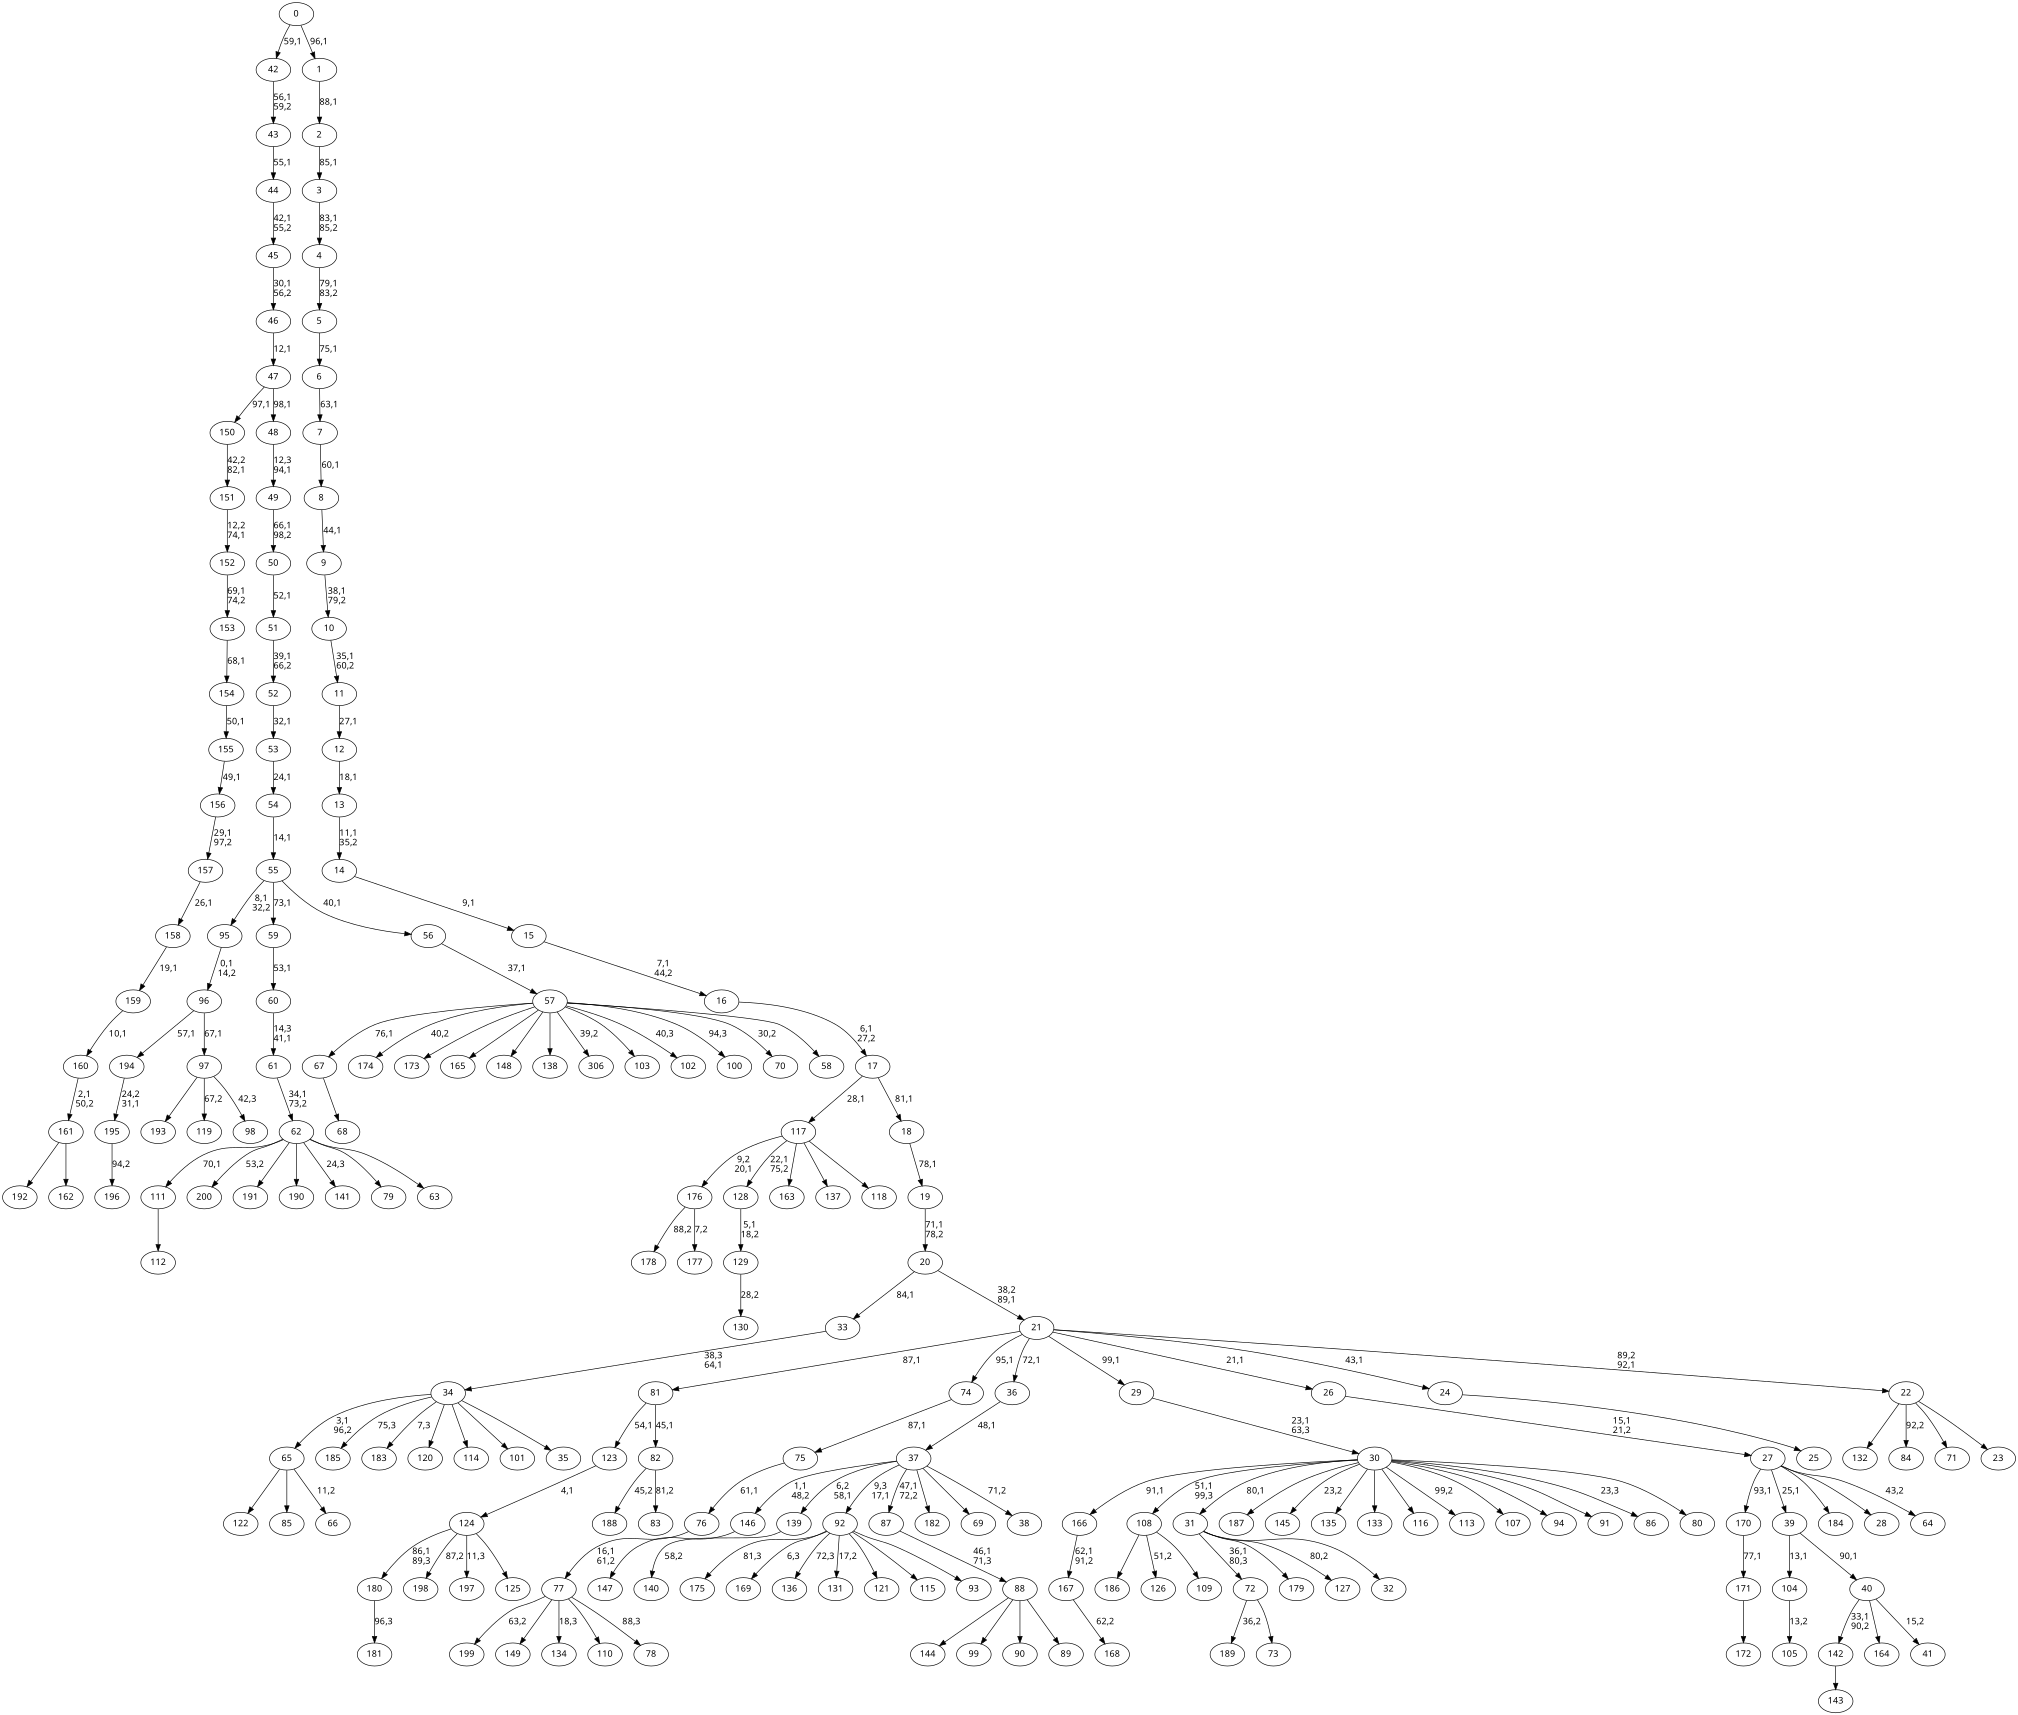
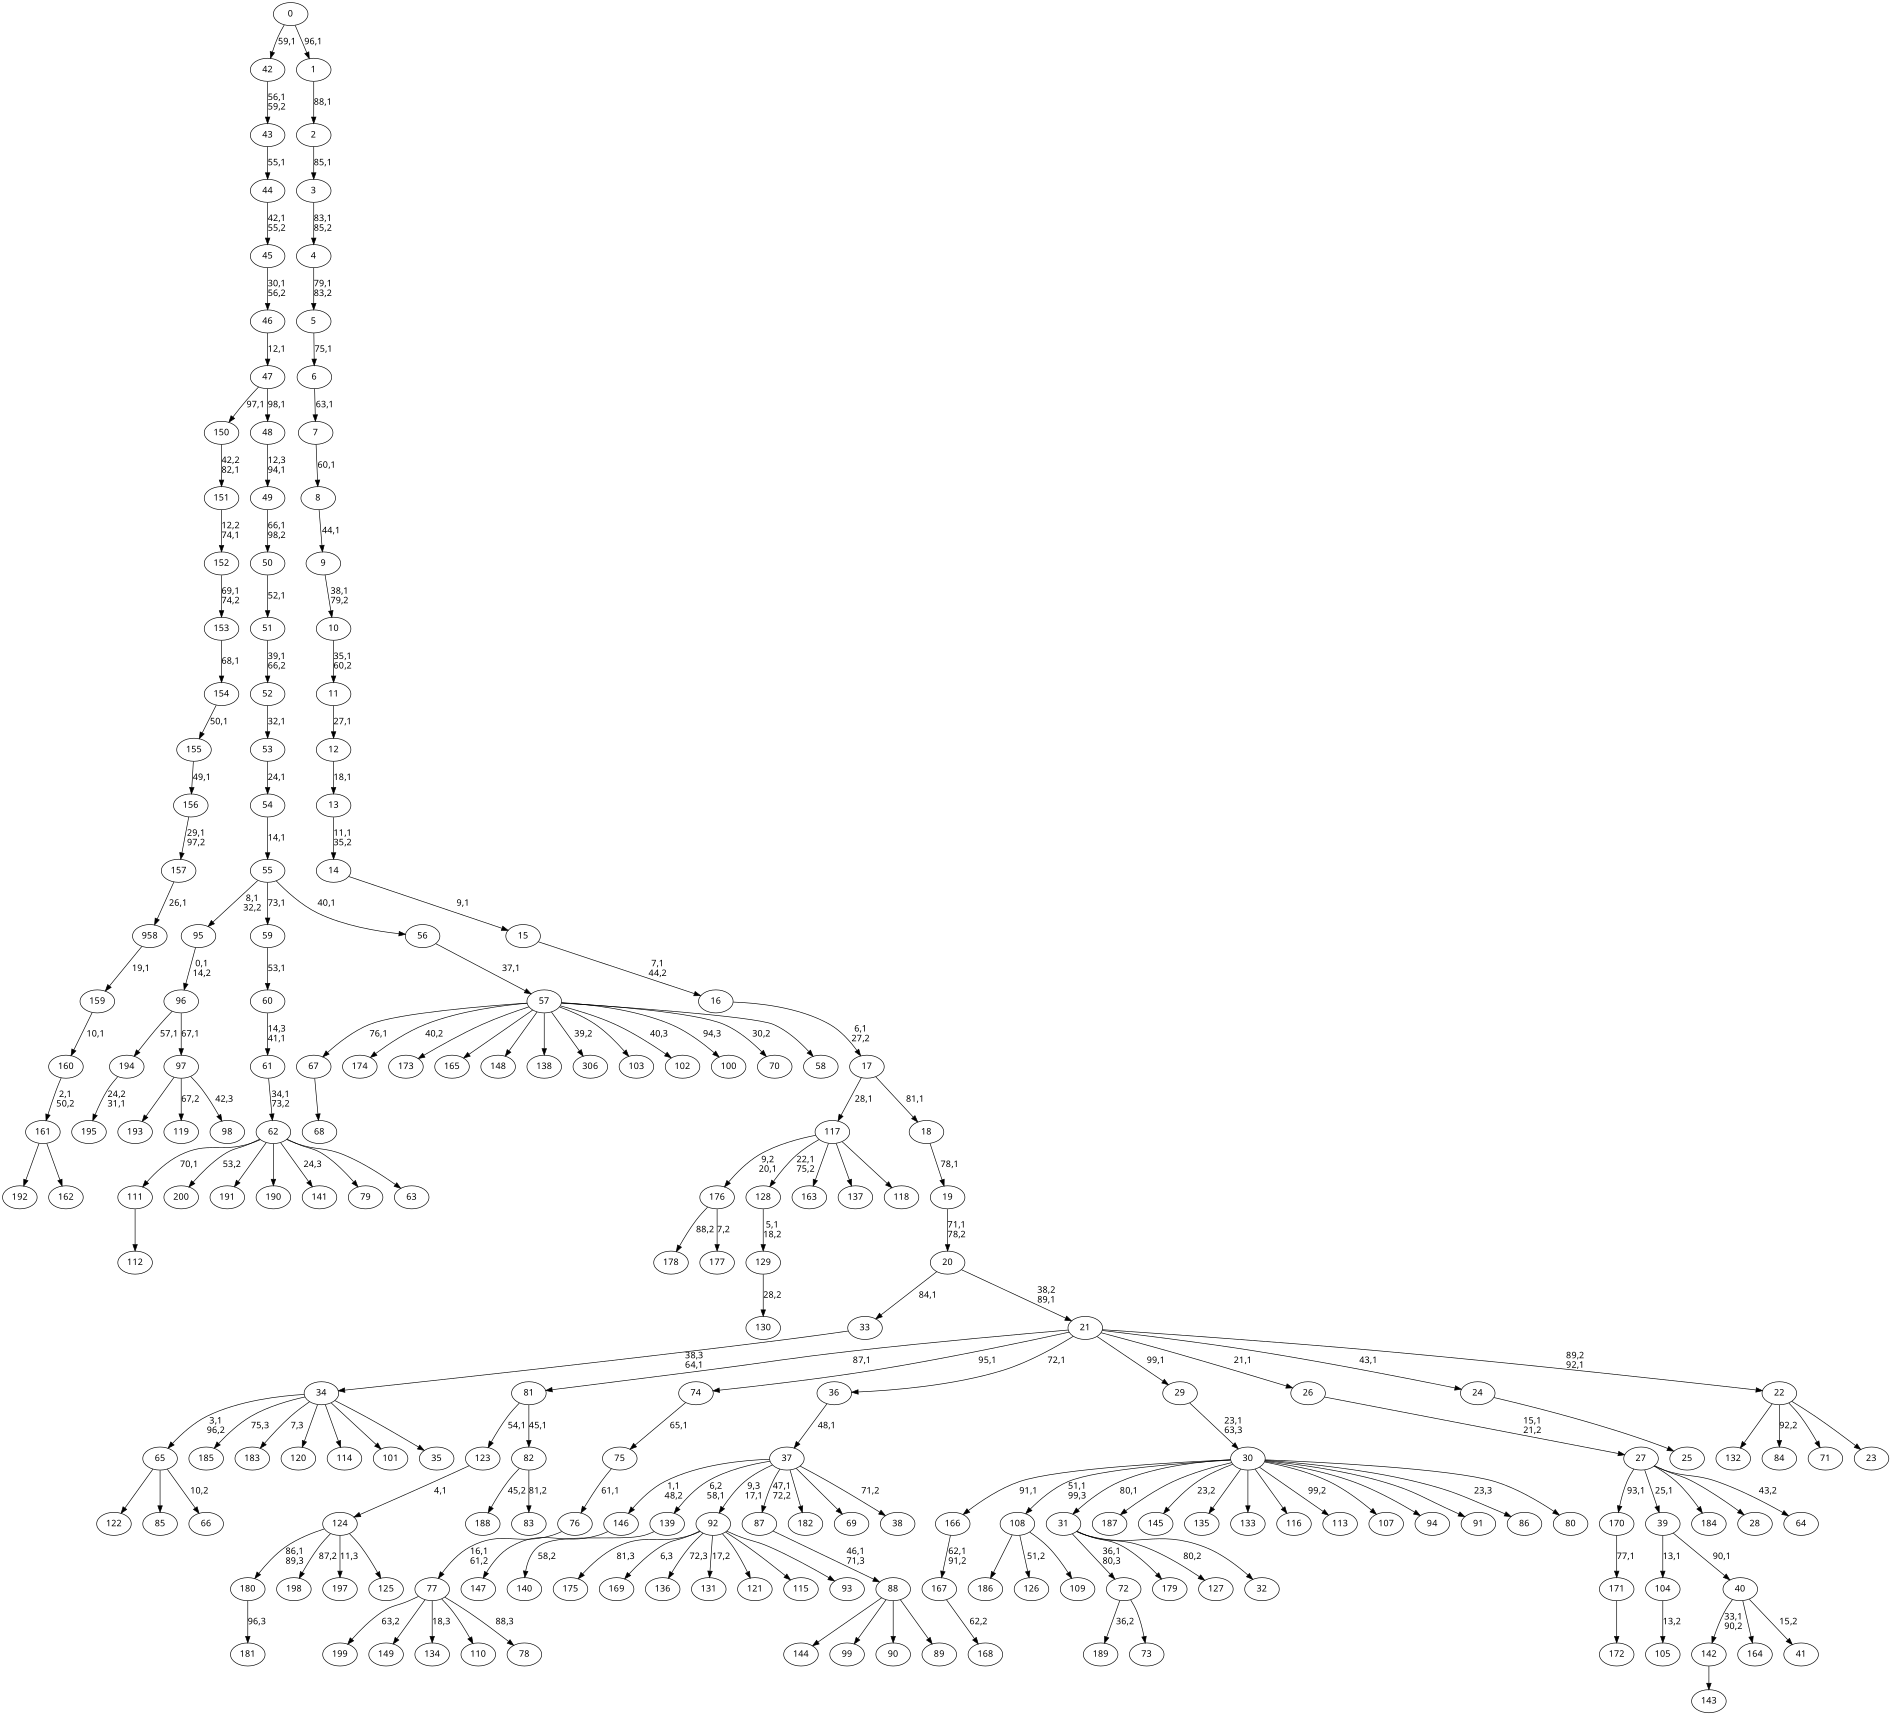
node "158": label "158" -> "958"
node "196": removed
edge "74" -> "75": label "87,1" -> "65,1"
edge "65" -> "66": label "11,2" -> "10,2"
